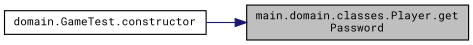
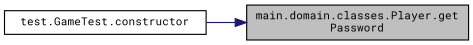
node "domain.GameTest.constructor": label "domain.GameTest.constructor" -> "test.GameTest.constructor"
